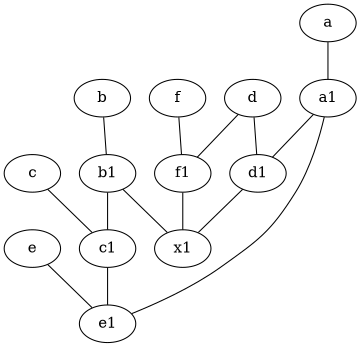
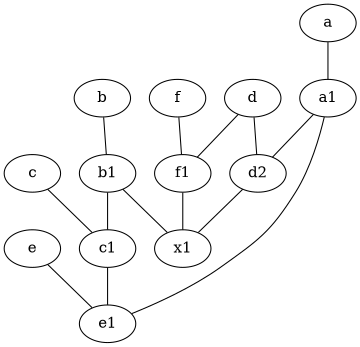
node "d1": label "d1" -> "d2"
